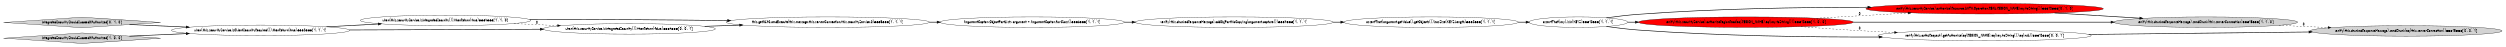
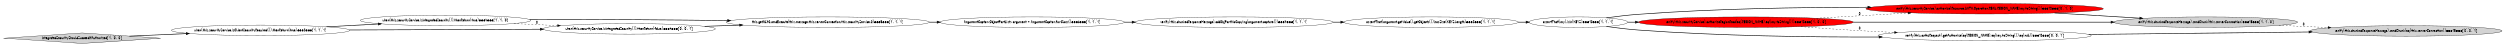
node "integratedSecurityShouldSucceedIfAuthorized['0', '1', '0']": removed
